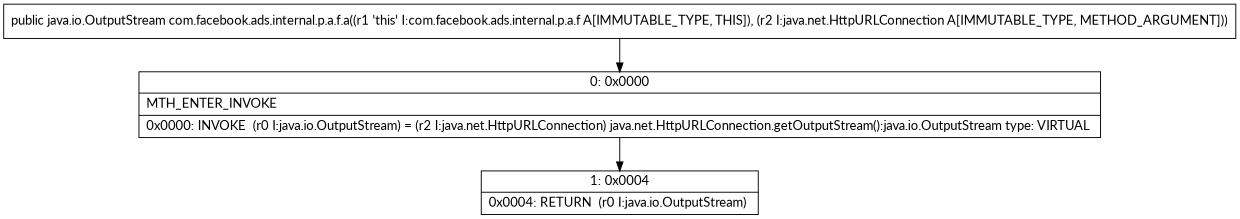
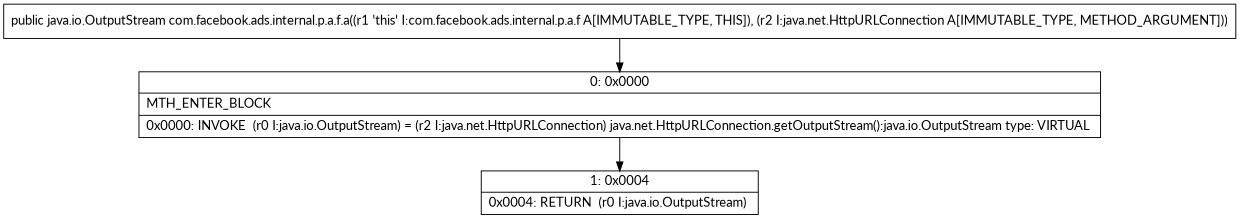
node "0: 0x0000": text "MTH_ENTER_INVOKE" -> "MTH_ENTER_BLOCK"
